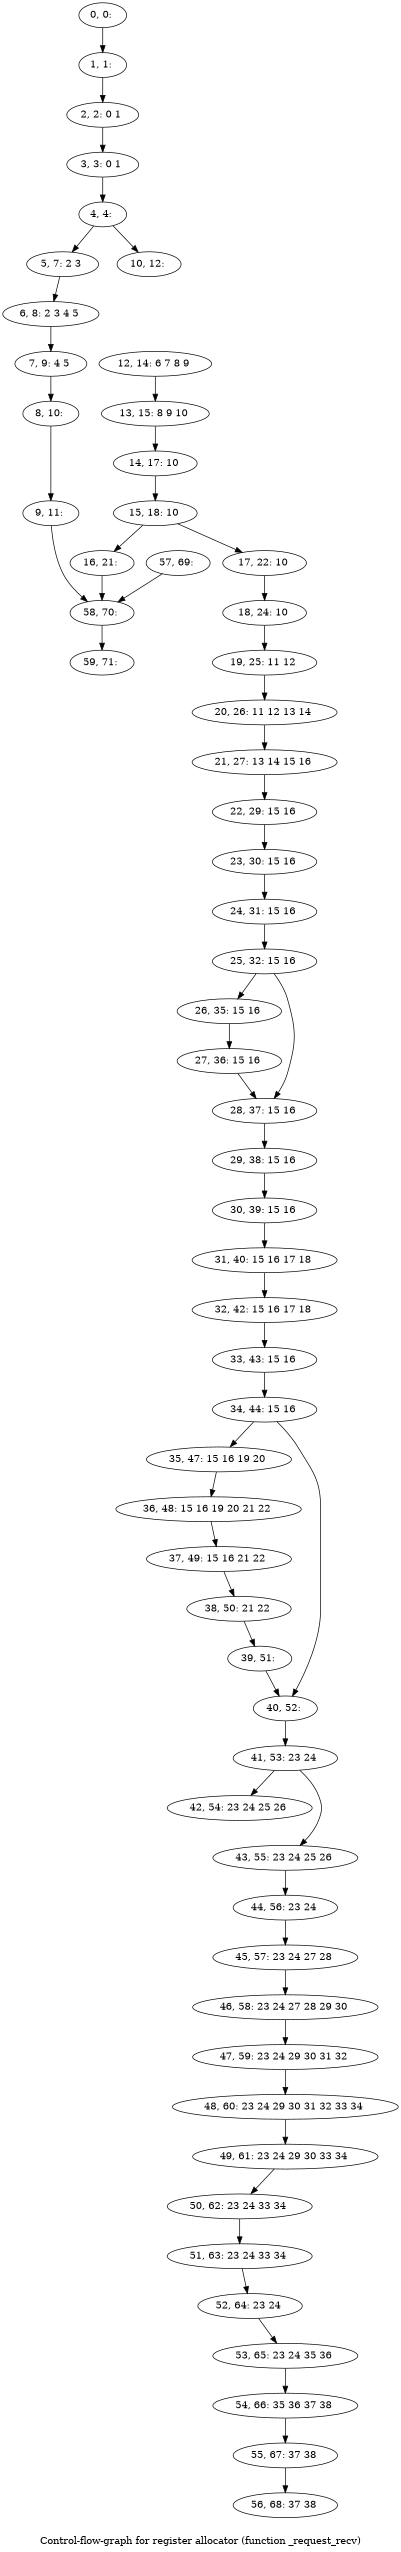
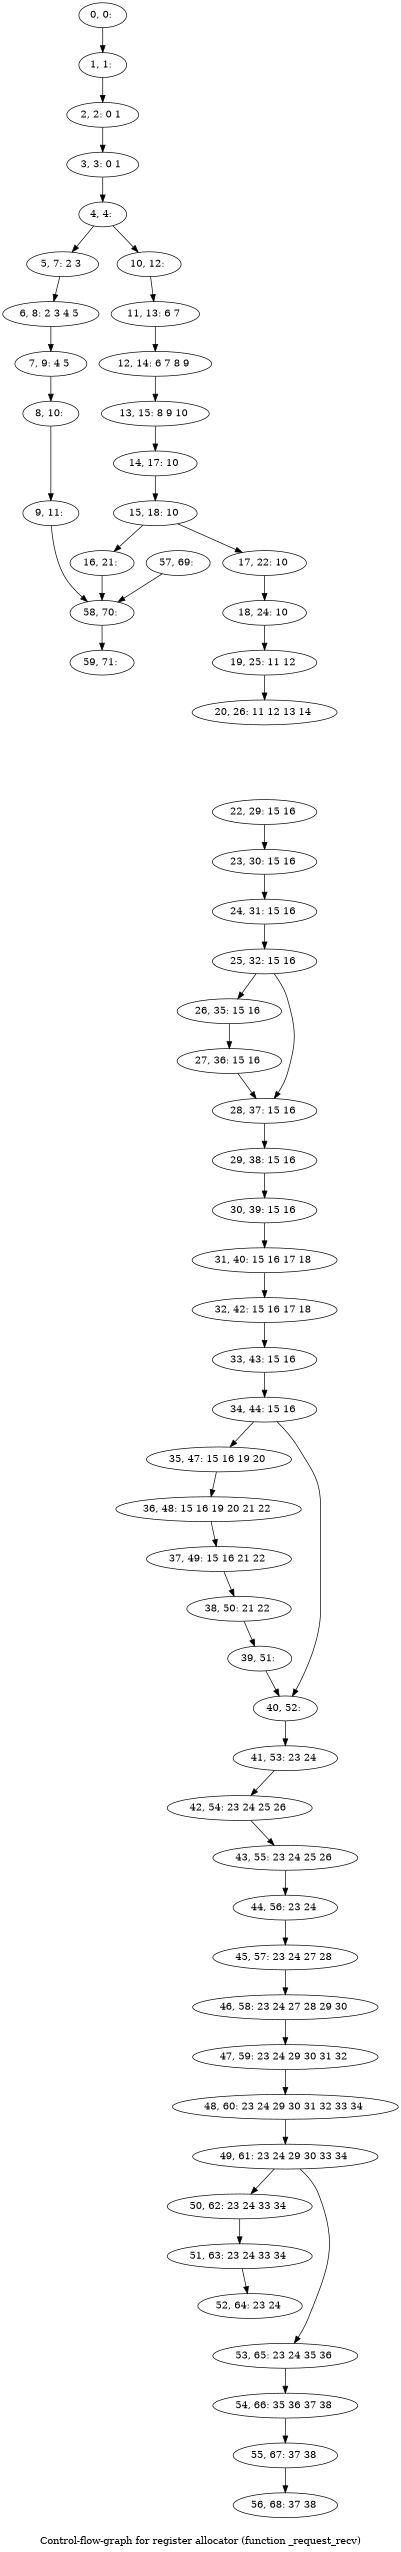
node "11, 13: 6 7": added
node "21, 27: 13 14 15 16": removed
edge "41, 53: 23 24" -> "43, 55: 23 24 25 26": now "42, 54: 23 24 25 26" -> "43, 55: 23 24 25 26"
edge "52, 64: 23 24" -> "53, 65: 23 24 35 36": now "49, 61: 23 24 29 30 33 34" -> "53, 65: 23 24 35 36"
